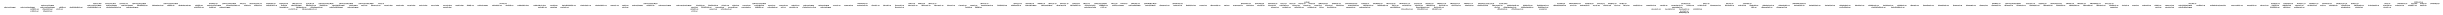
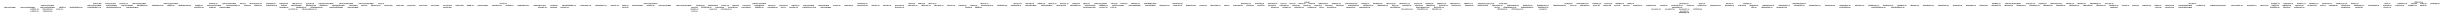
node "com.github.luben:zstd-jni:jar:1.4.4-7:compile": added
